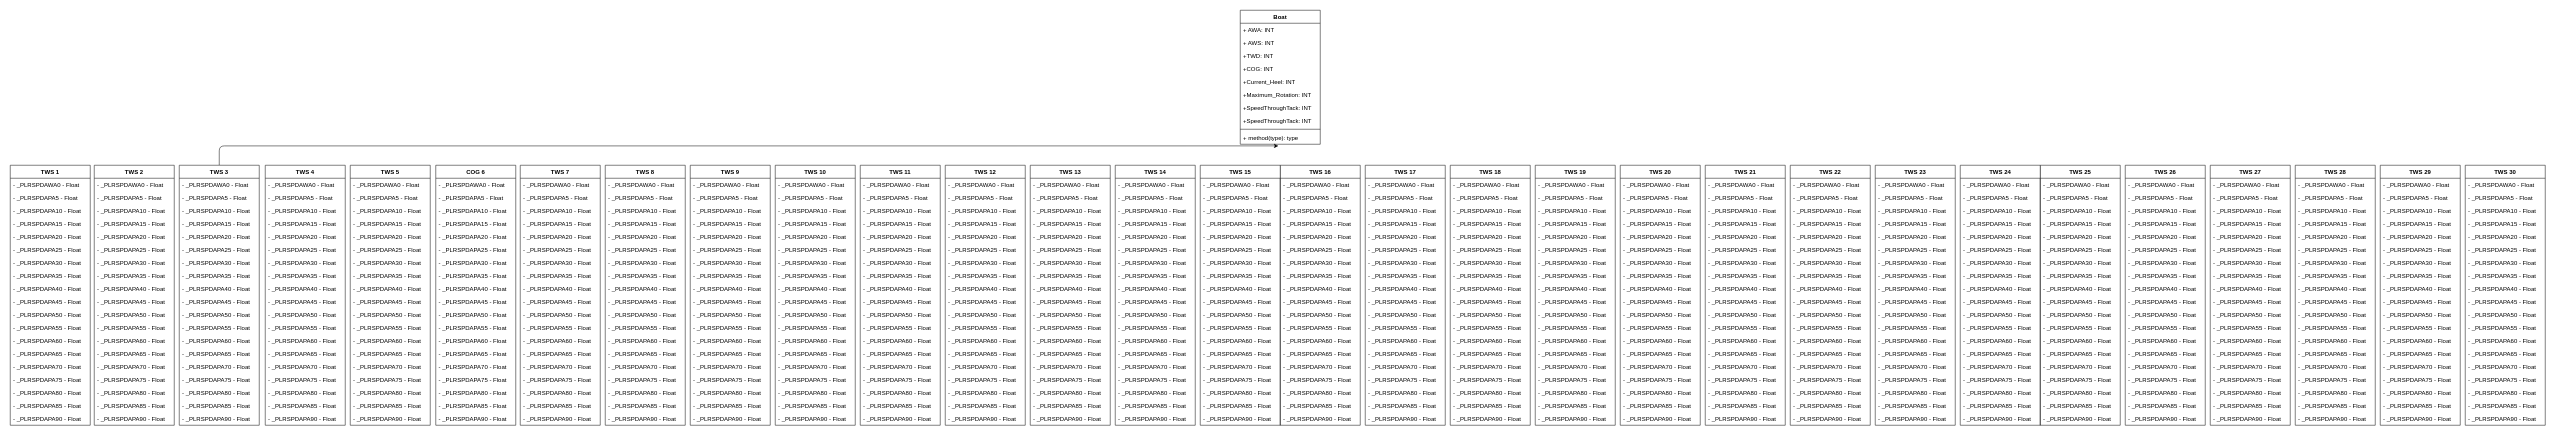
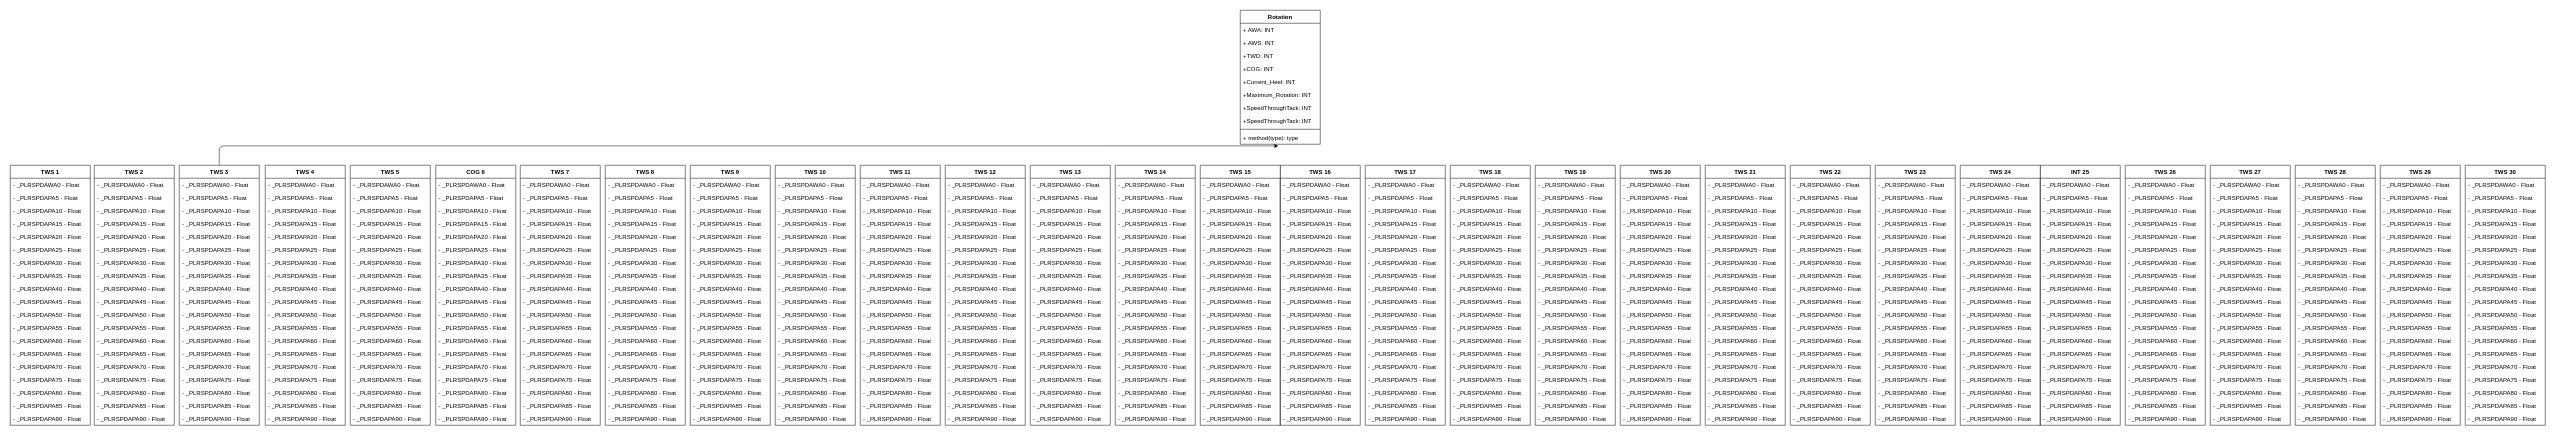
node "Boat": label "Boat" -> "Rotation"
node "TWS 25": label "TWS 25" -> "INT 25"
